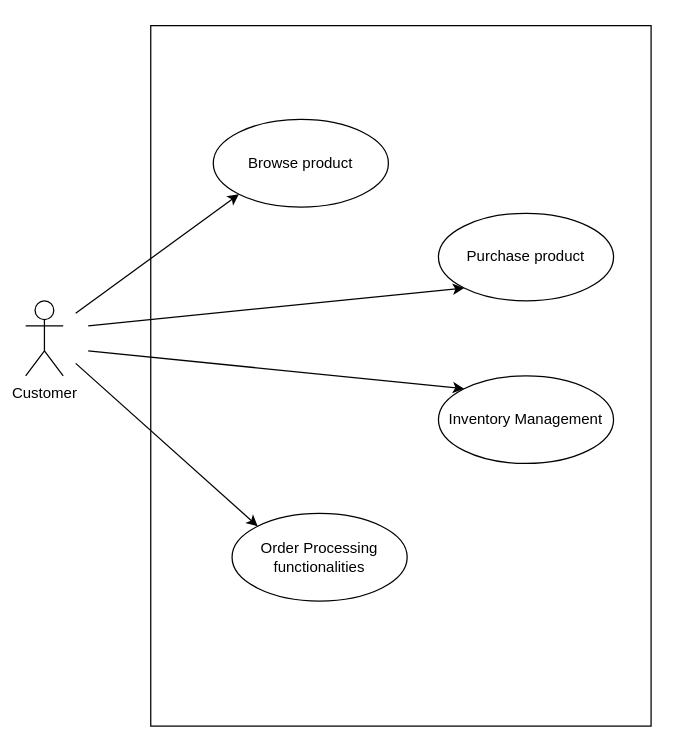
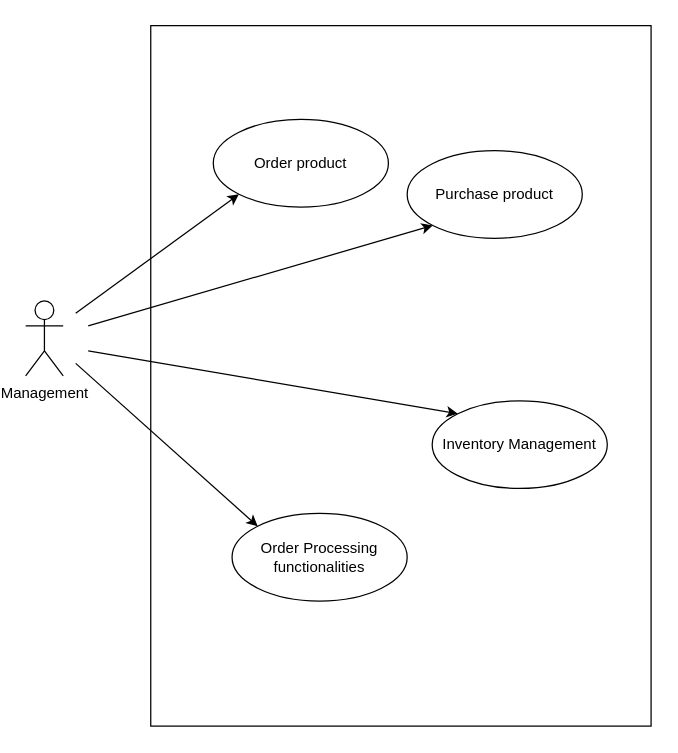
node "Browse product": label "Browse product" -> "Order product"
node "Purchase product": moved (526, 257) -> (494, 194)
node "Customer": label "Customer" -> "Management"
node "Inventory Management": moved (526, 419) -> (519, 444)
